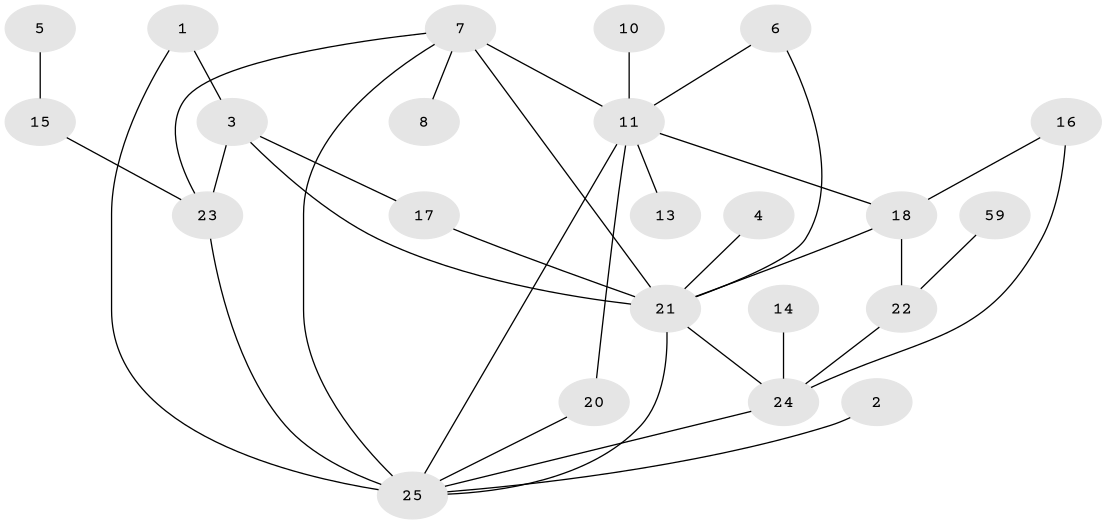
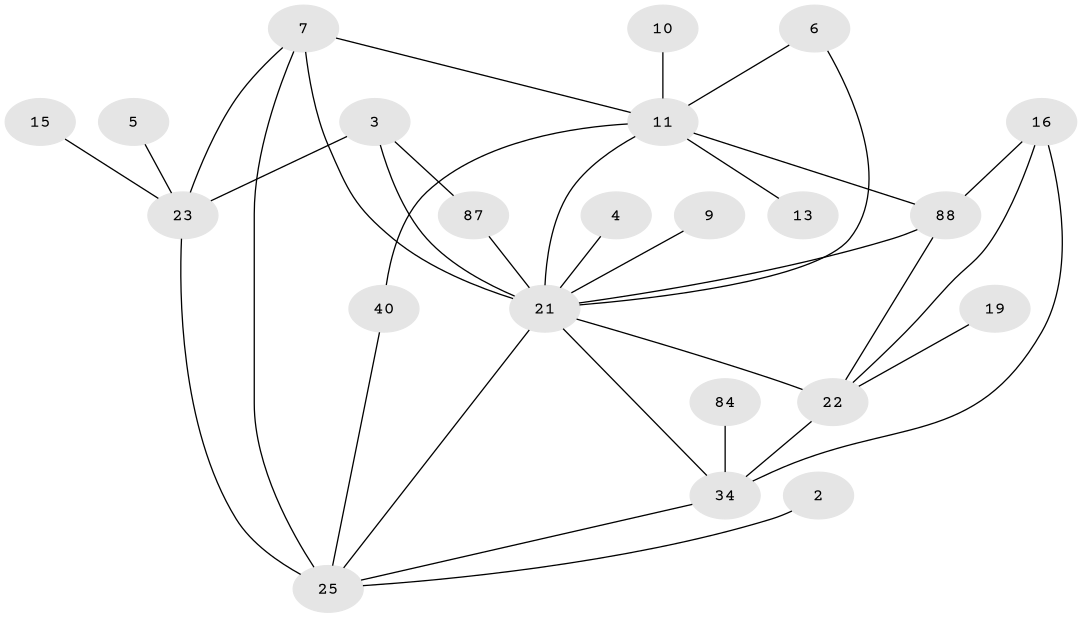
node "1": removed
edge "5" -- "15": now "5" -- "23"
node "8": removed
node "17": label "17" -> "87"
node "9": added
node "18": label "18" -> "88"
node "59": label "59" -> "19"
edge "16" -- "22": added
edge "11" -- "25": now "11" -- "21"
node "14": label "14" -> "84"
edge "21" -- "22": added
node "20": label "20" -> "40"
node "24": label "24" -> "34"
